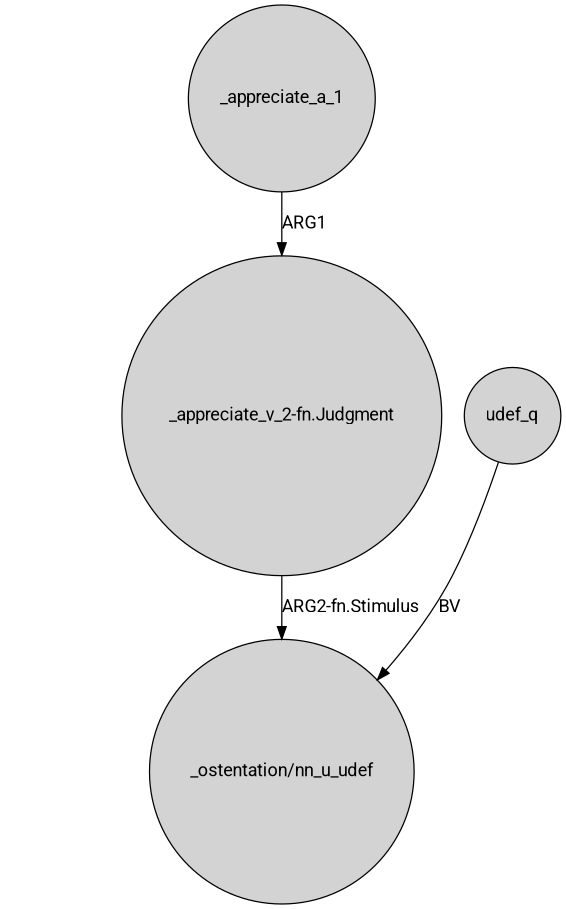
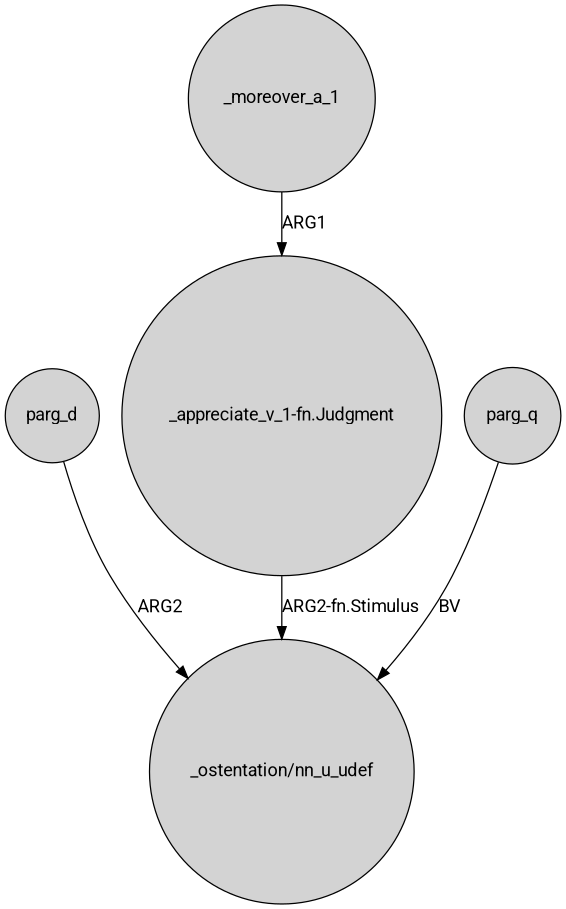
node "_appreciate_a_1": label "_appreciate_a_1" -> "_moreover_a_1"
node "parg_d": added
node "_appreciate_v_2-fn.Judgment": label "_appreciate_v_2-fn.Judgment" -> "_appreciate_v_1-fn.Judgment"
node "udef_q": label "udef_q" -> "parg_q"
